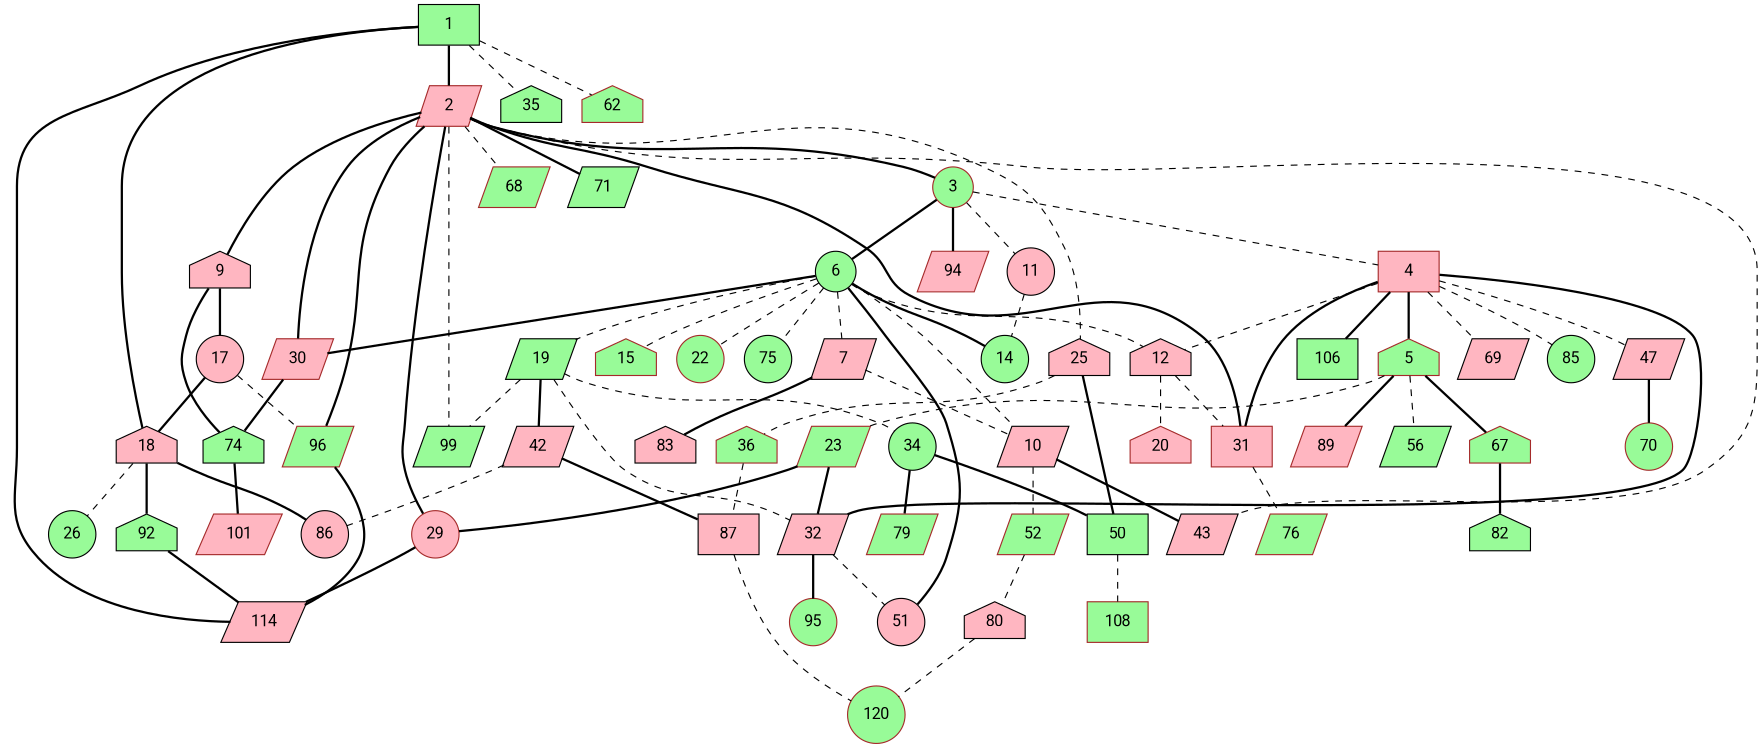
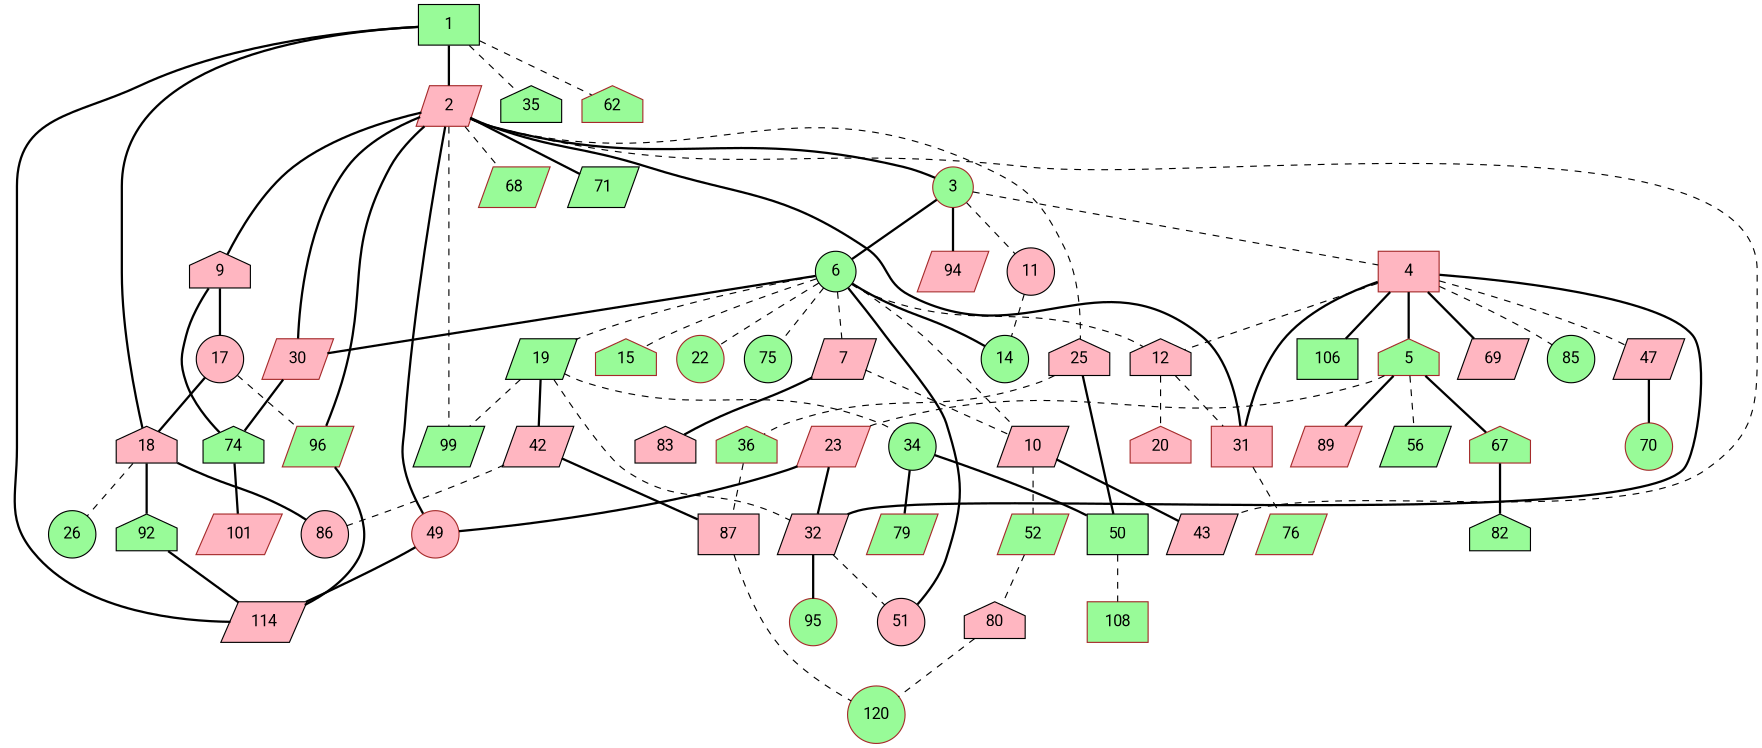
edge "4" -- "69": style dashed -> bold
node "23": fillcolor palegreen -> lightpink
node "29": label "29" -> "49"
